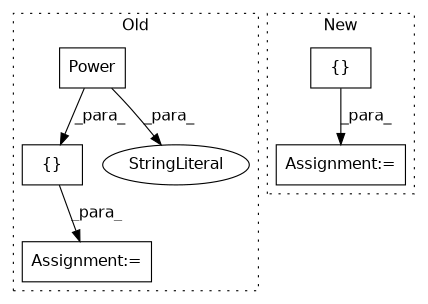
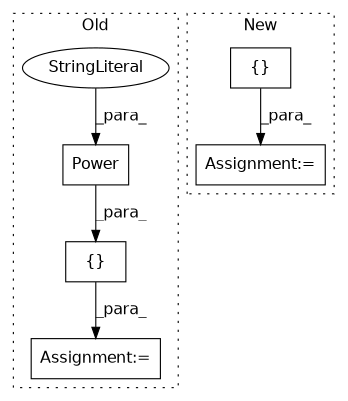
edge "Power" -> "StringLiteral": reversed
